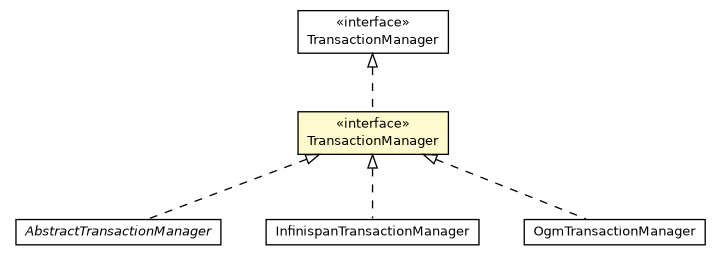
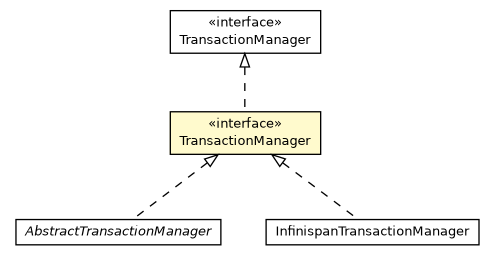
node "OgmTransactionManager": removed
